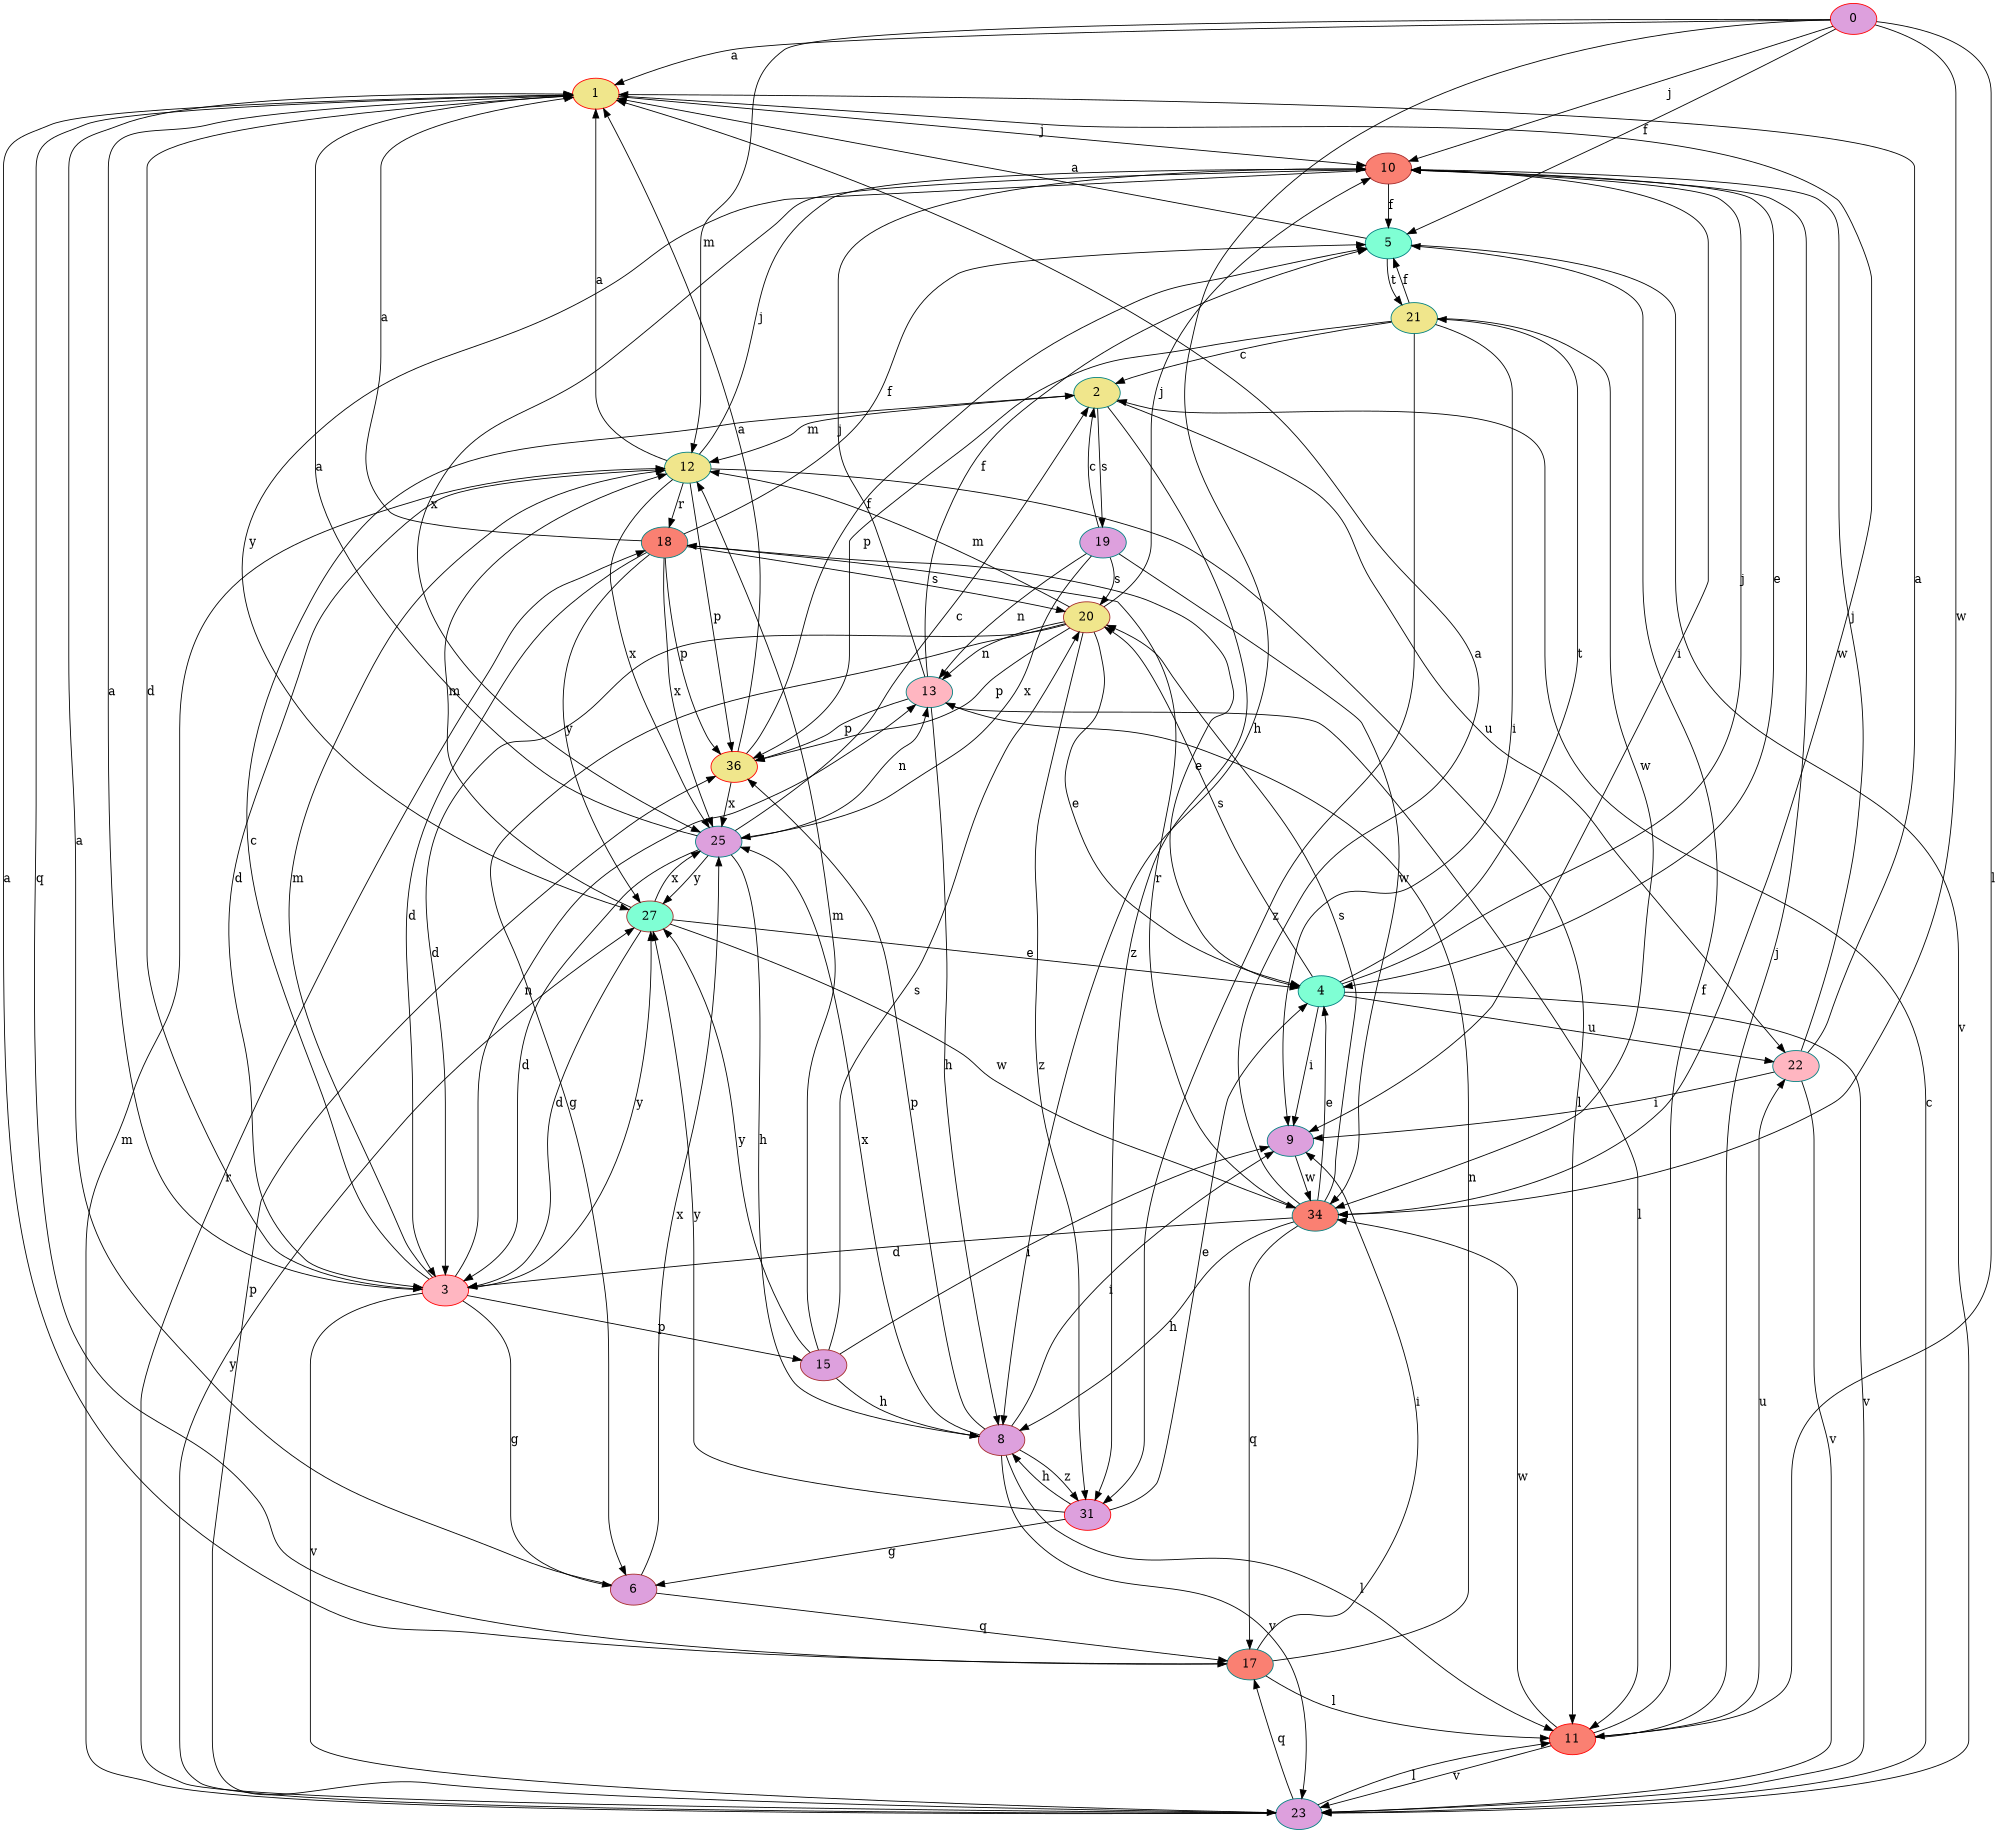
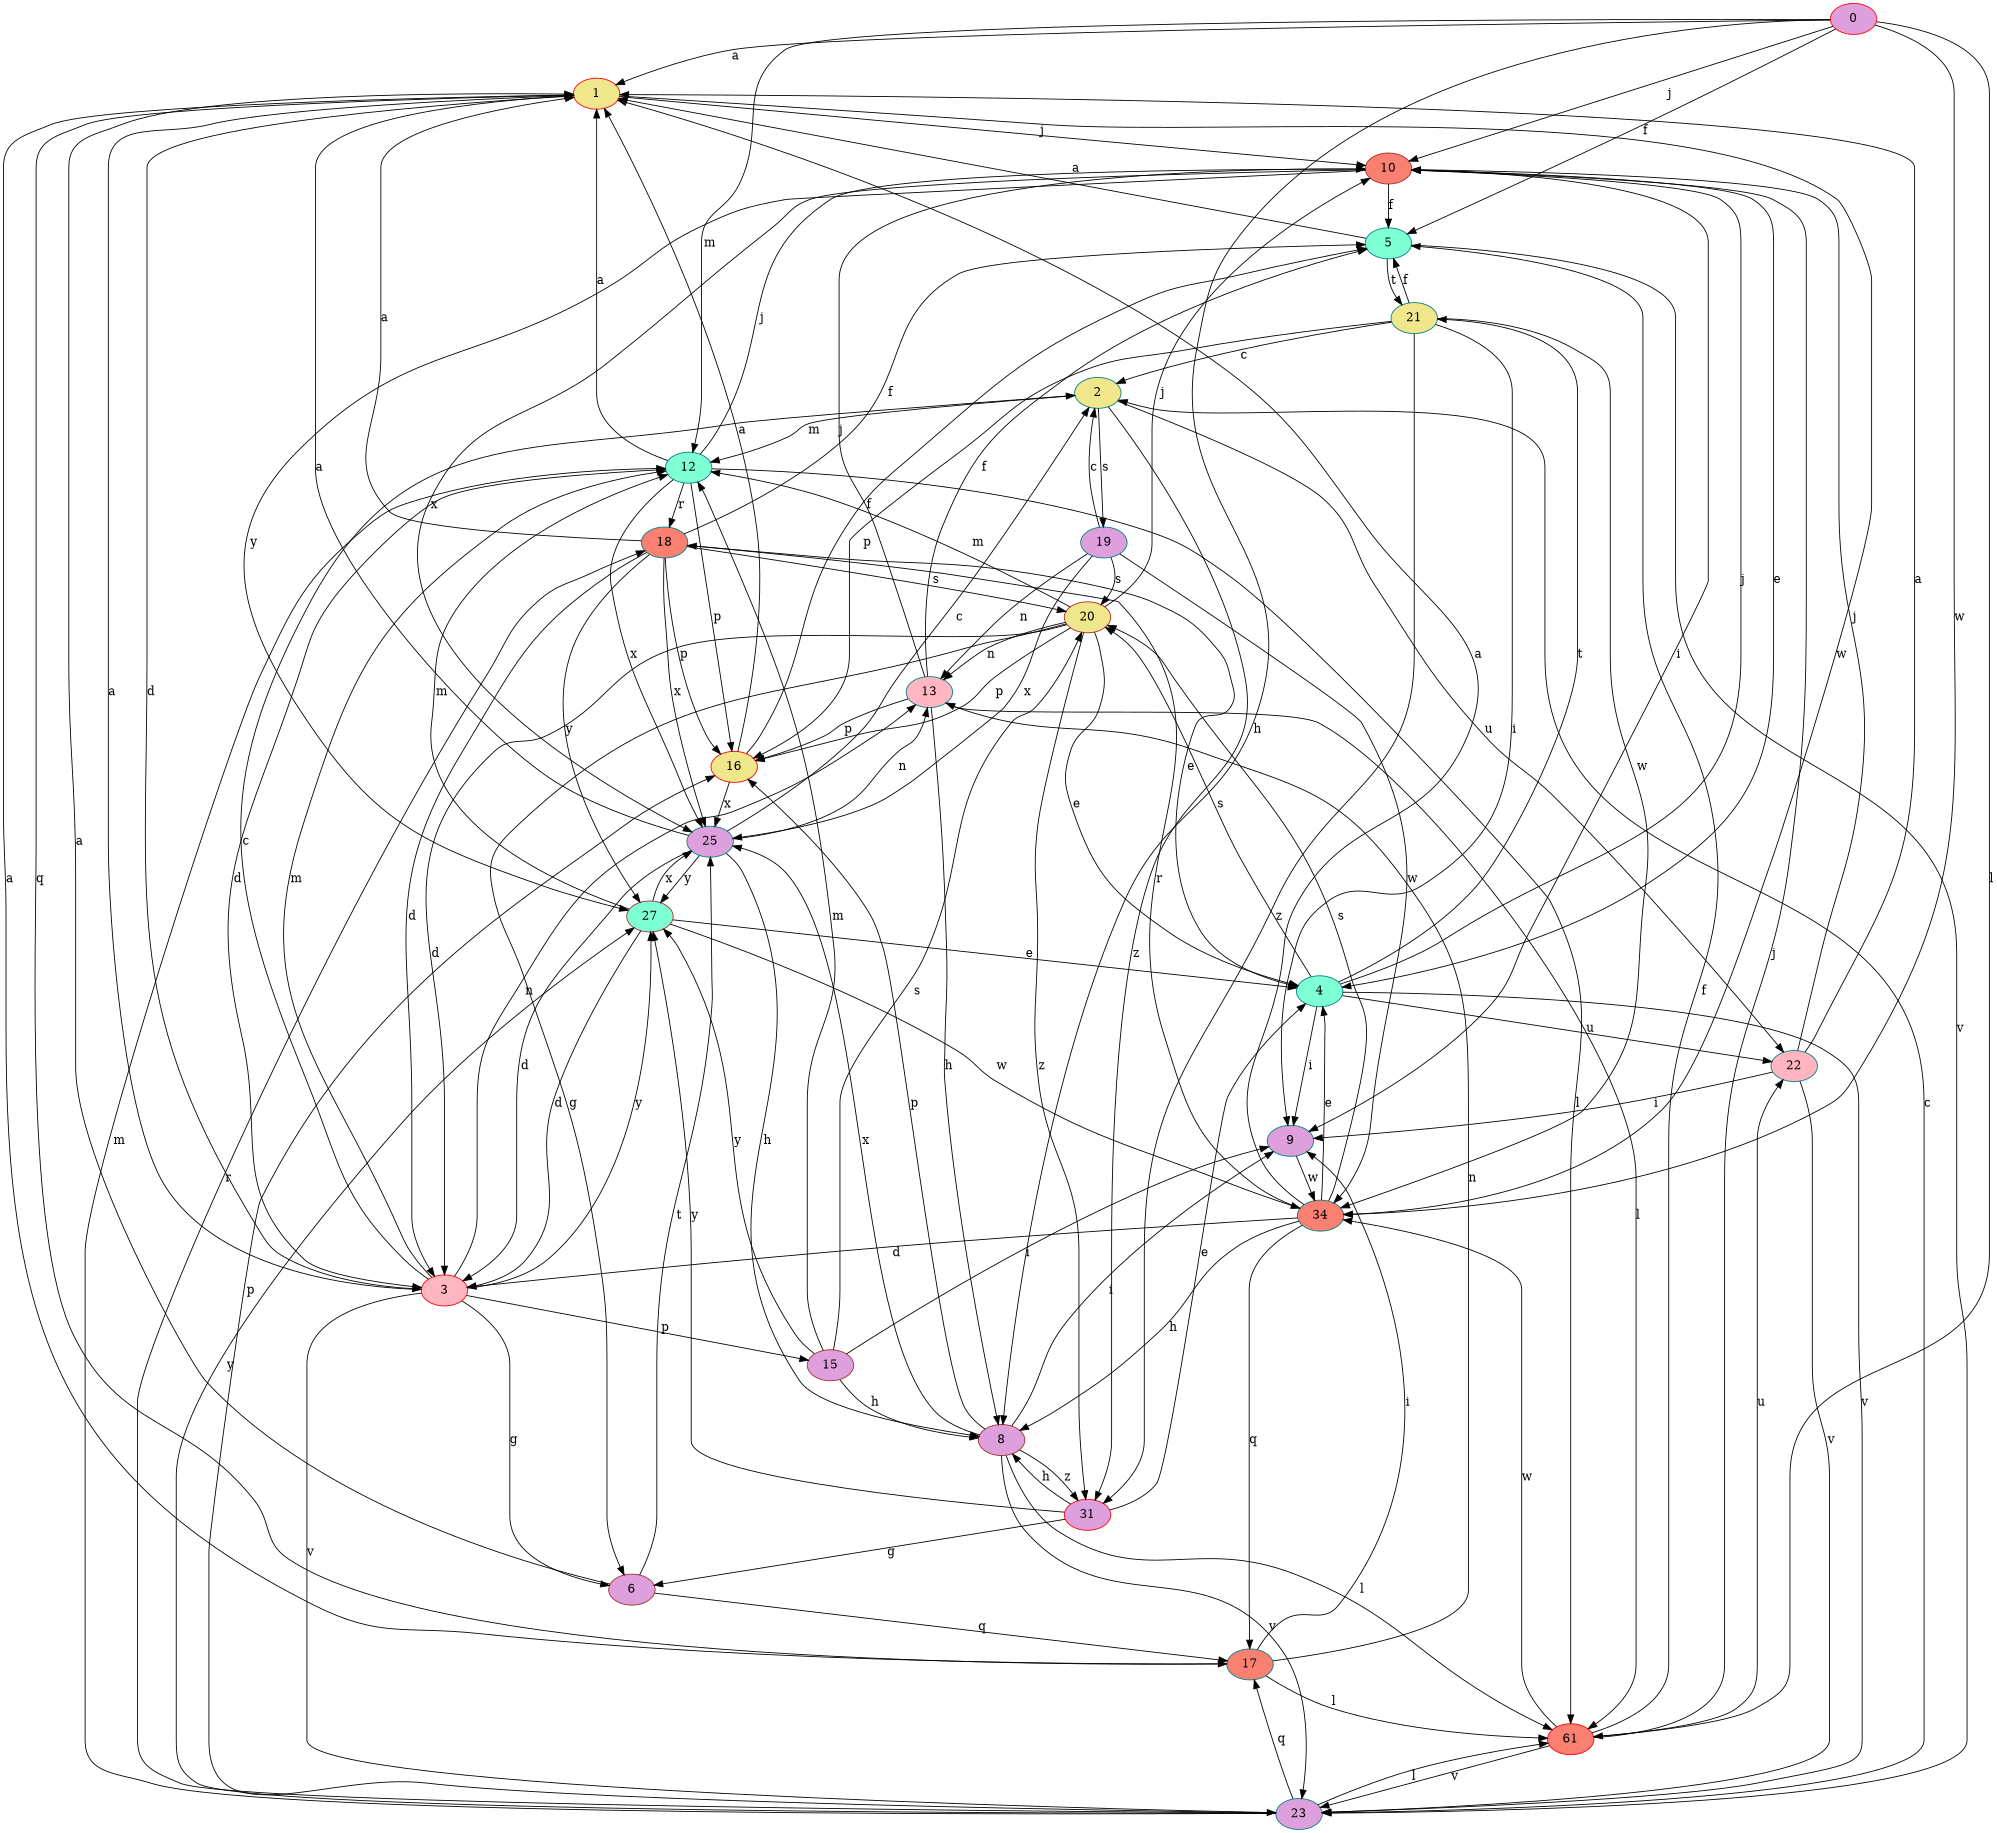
node "12": fillcolor khaki -> aquamarine
node "36": label "36" -> "16"
edge "6" -> "25": label "x" -> "t"
node "11": label "11" -> "61"
